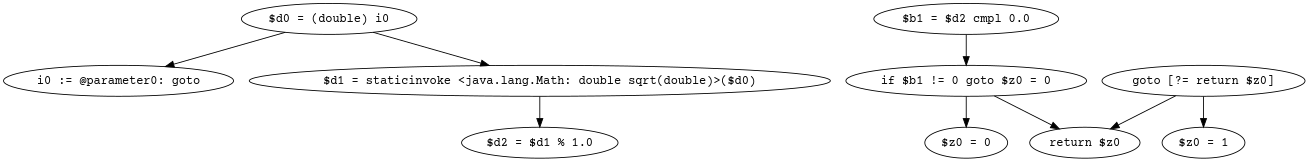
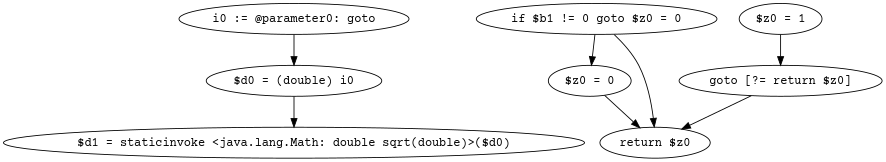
node "$b1 = $d2 cmpl 0.0": removed
edge "$d0 = (double) i0" -> "i0 := @parameter0: goto": reversed
edge "goto [?= return $z0]" -> "$z0 = 1": reversed
edge "$z0 = 0" -> "return $z0": added
node "$d2 = $d1 % 1.0": removed
